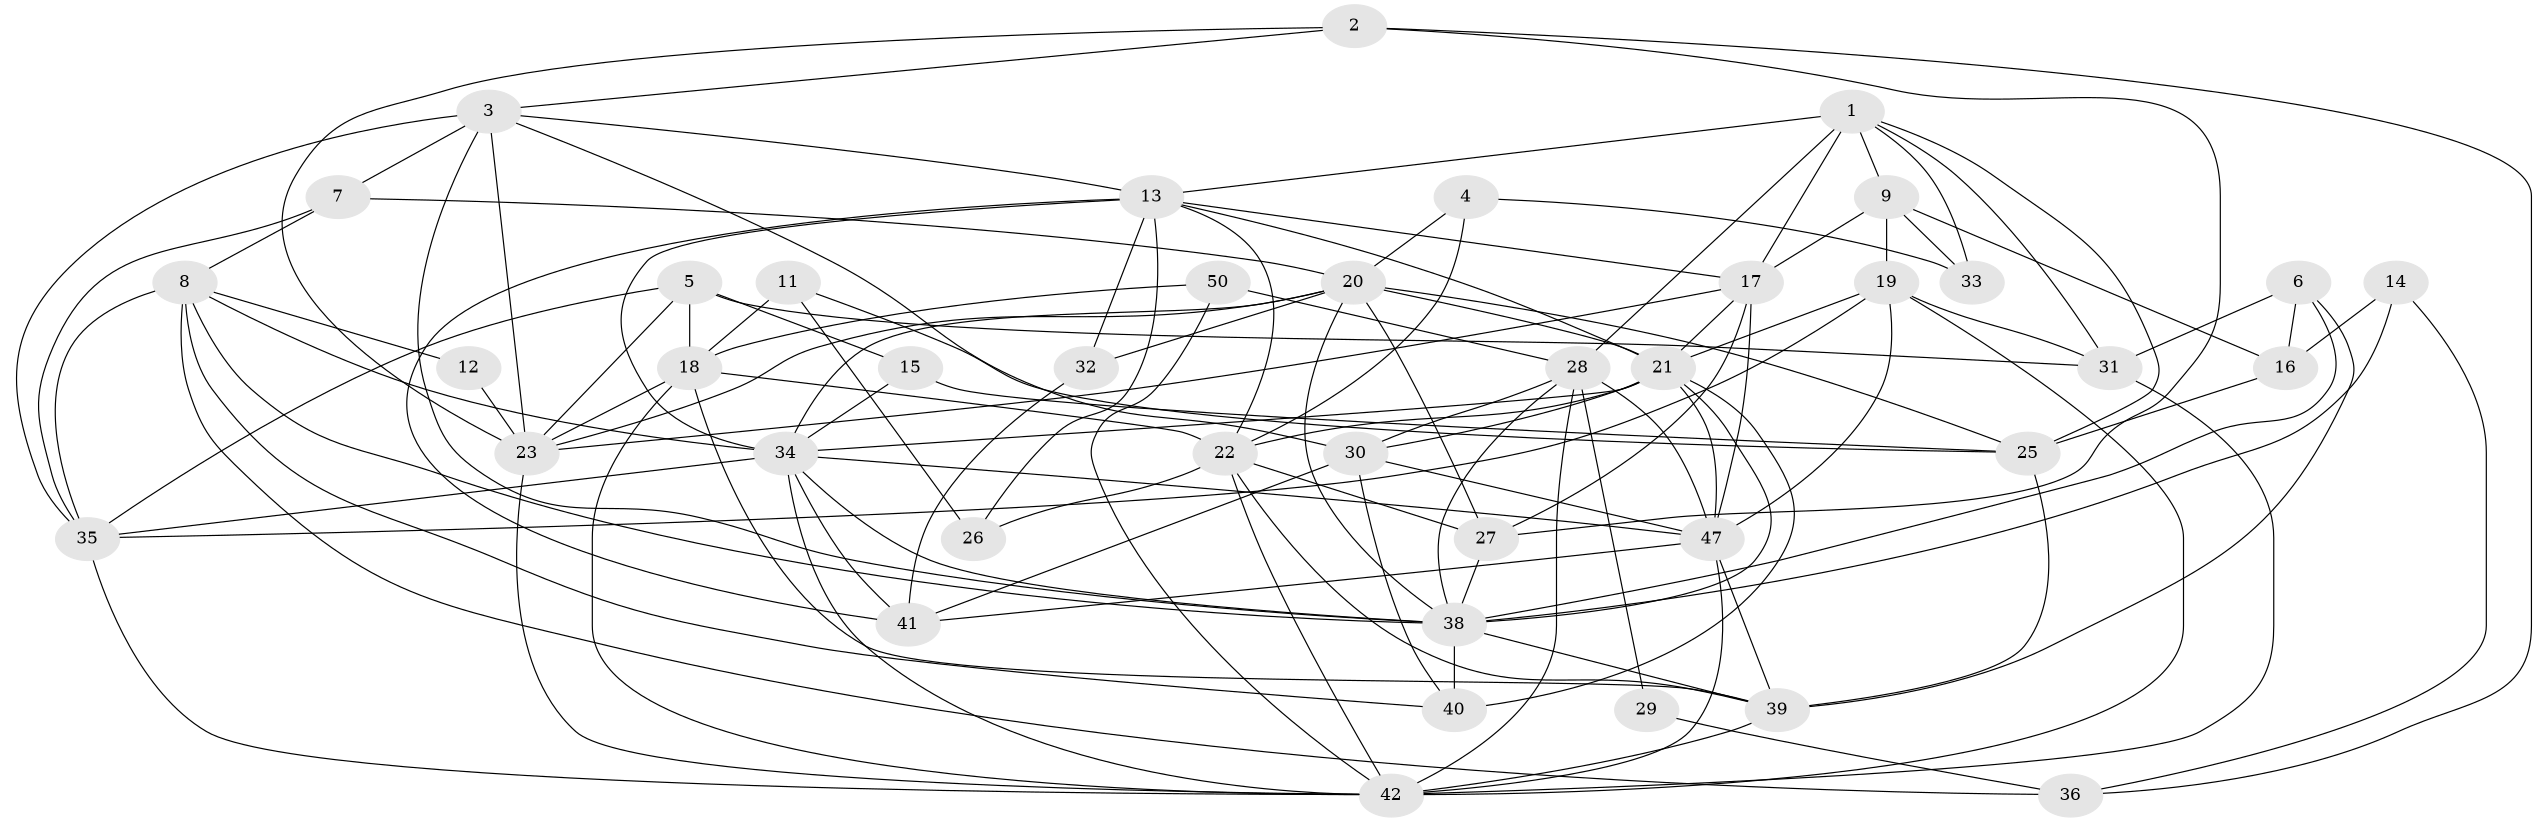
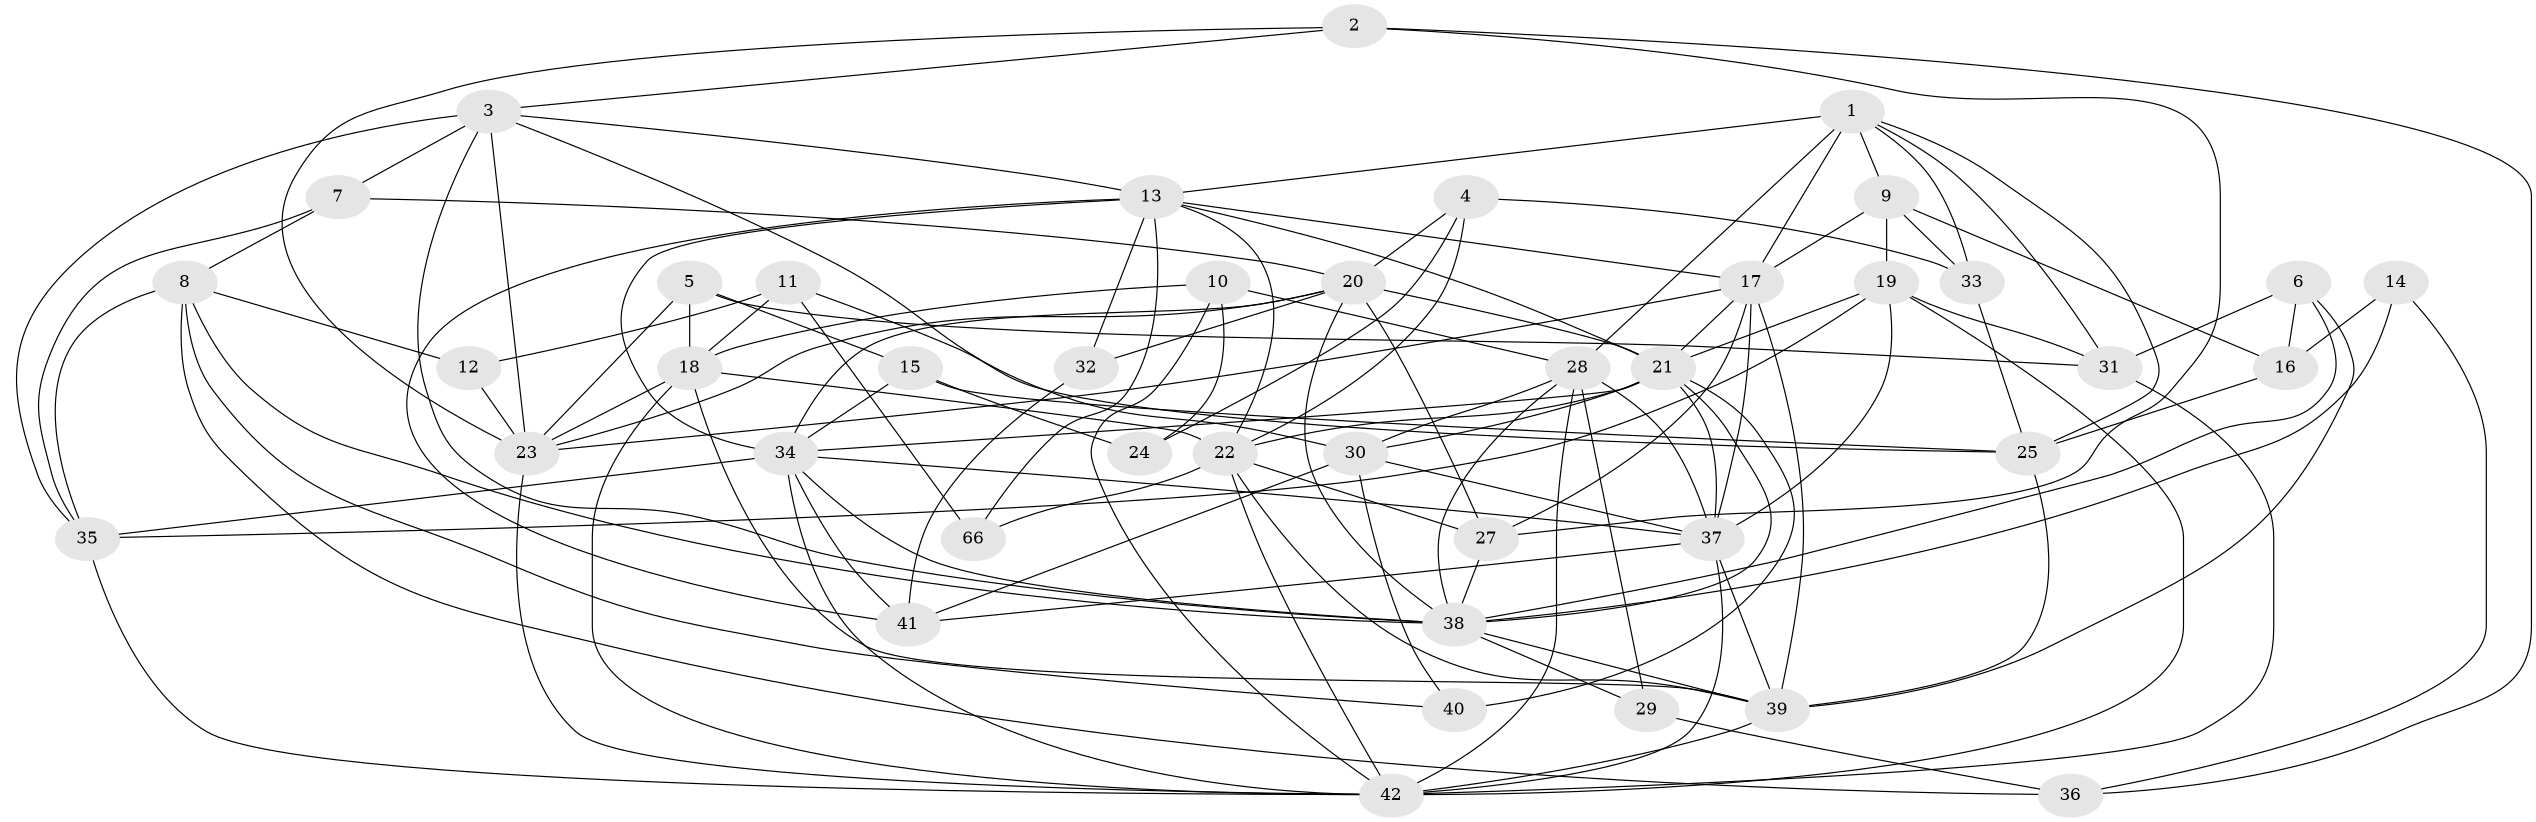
node "50": label "50" -> "10"
edge "11" -- "12": added
edge "20" -- "25": now "33" -- "25"
edge "5" -- "35": removed
edge "8" -- "34": removed
node "24": added
edge "17" -- "39": added
node "26": label "26" -> "66"
node "47": label "47" -> "37"
edge "38" -- "40": now "38" -- "29"
